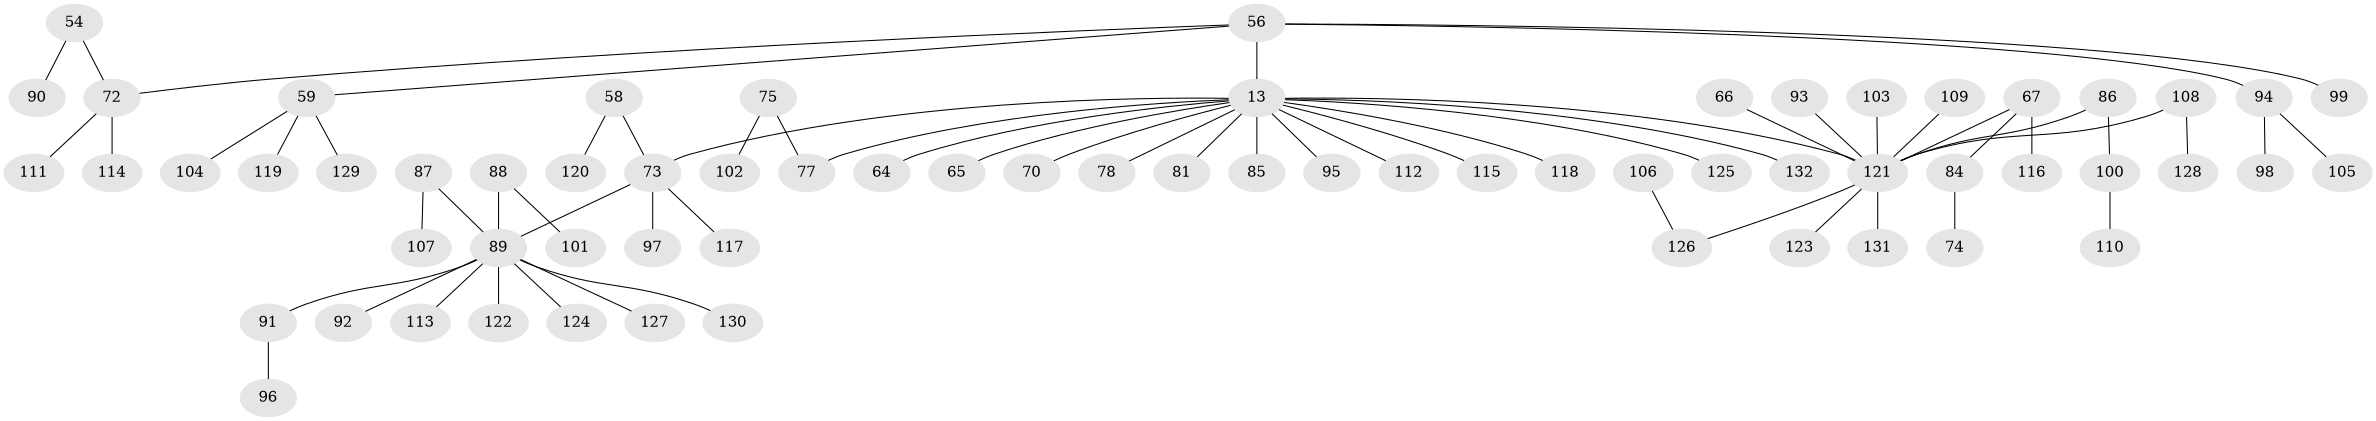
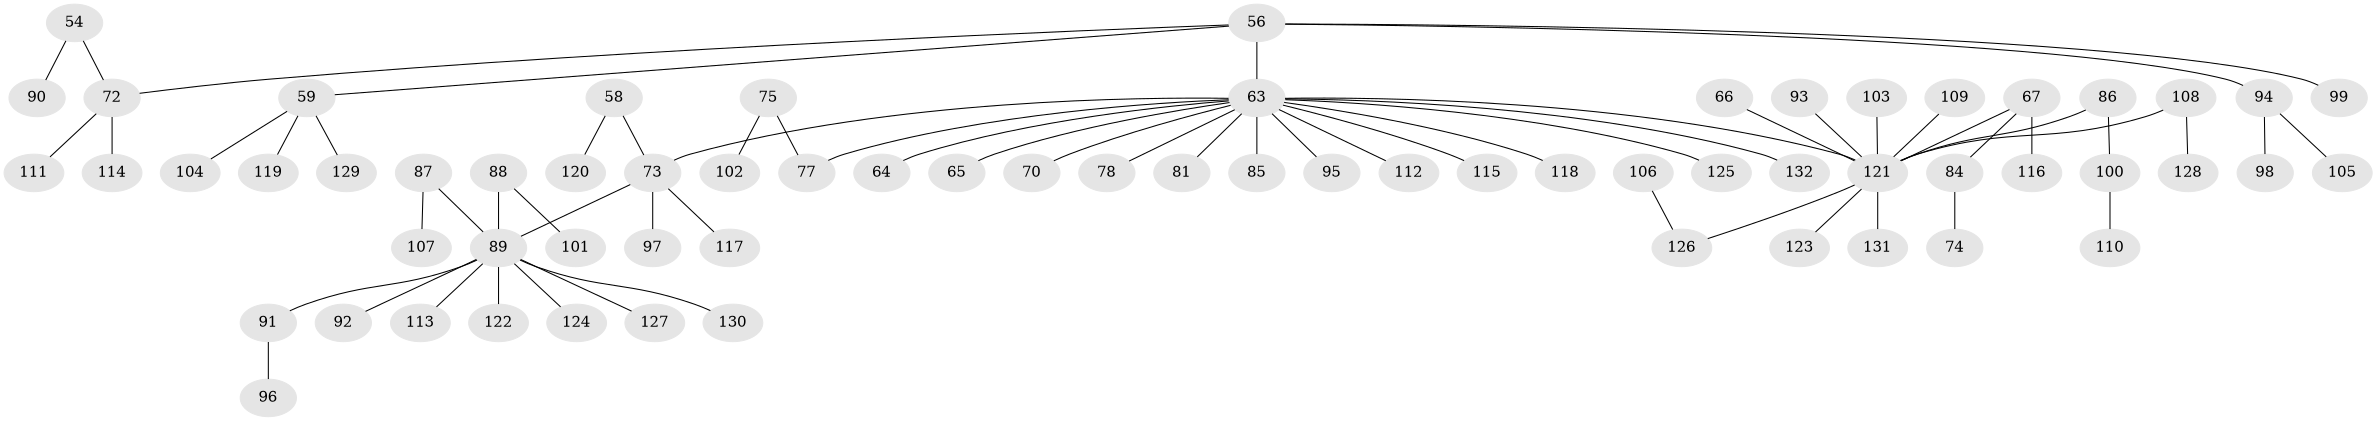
node "13": label "13" -> "63"
